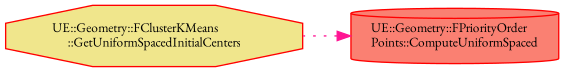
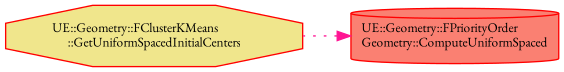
node "UE::Geometry::FPriorityOrder Points::ComputeUniformSpaced": label "UE::Geometry::FPriorityOrder Points::ComputeUniformSpaced" -> "UE::Geometry::FPriorityOrder Geometry::ComputeUniformSpaced"
